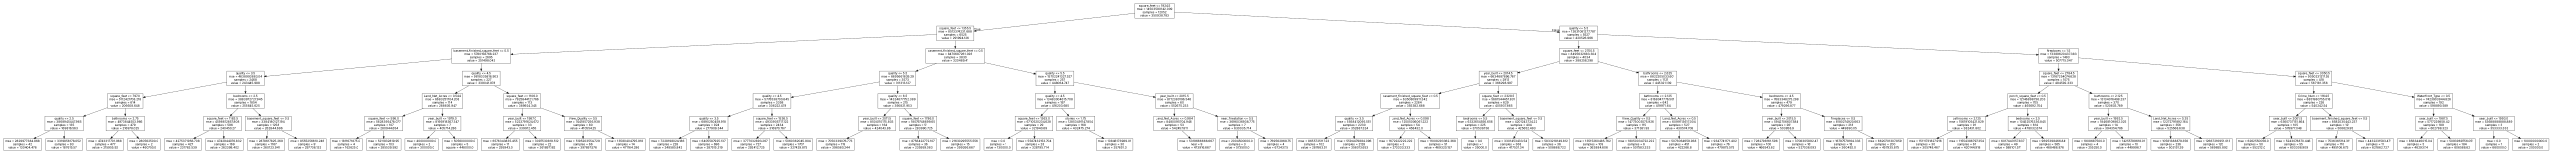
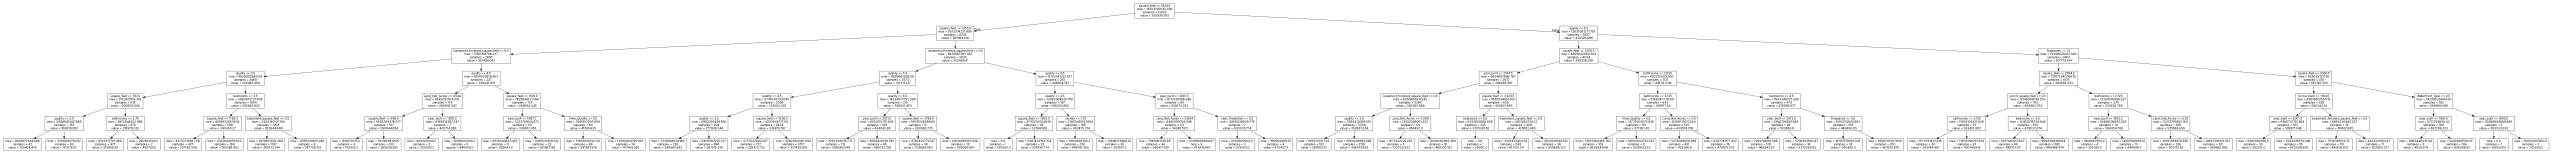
node "mse = 5068826319.785 samples = 45 value = 496722.756": added
node "mse = 11808186205.2 samples = 138 value = 448741.355": added
node "mse = 7969061138.651 samples = 44 value = 556477.591": added
